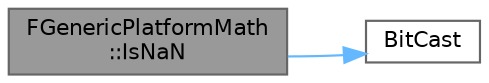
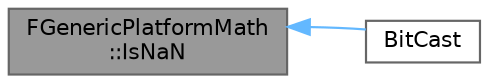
edge "FGenericPlatformMath ::IsNaN" -> "BitCast": reversed
